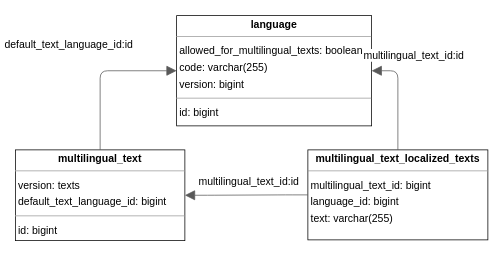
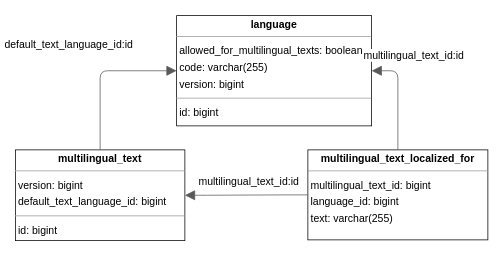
node "multilingual_text version: texts default_text_language_id: bigint id: bigint": label "multilingual_text version: texts default_text_language_id: bigint id: bigint" -> "multilingual_text version: bigint default_text_language_id: bigint id: bigint"
node "multilingual_text_localized_texts multilingual_text_id: bigint language_id: bigint text: varchar(255)": label "multilingual_text_localized_texts multilingual_text_id: bigint language_id: bigint text: varchar(255)" -> "multilingual_text_localized_for multilingual_text_id: bigint language_id: bigint text: varchar(255)"
